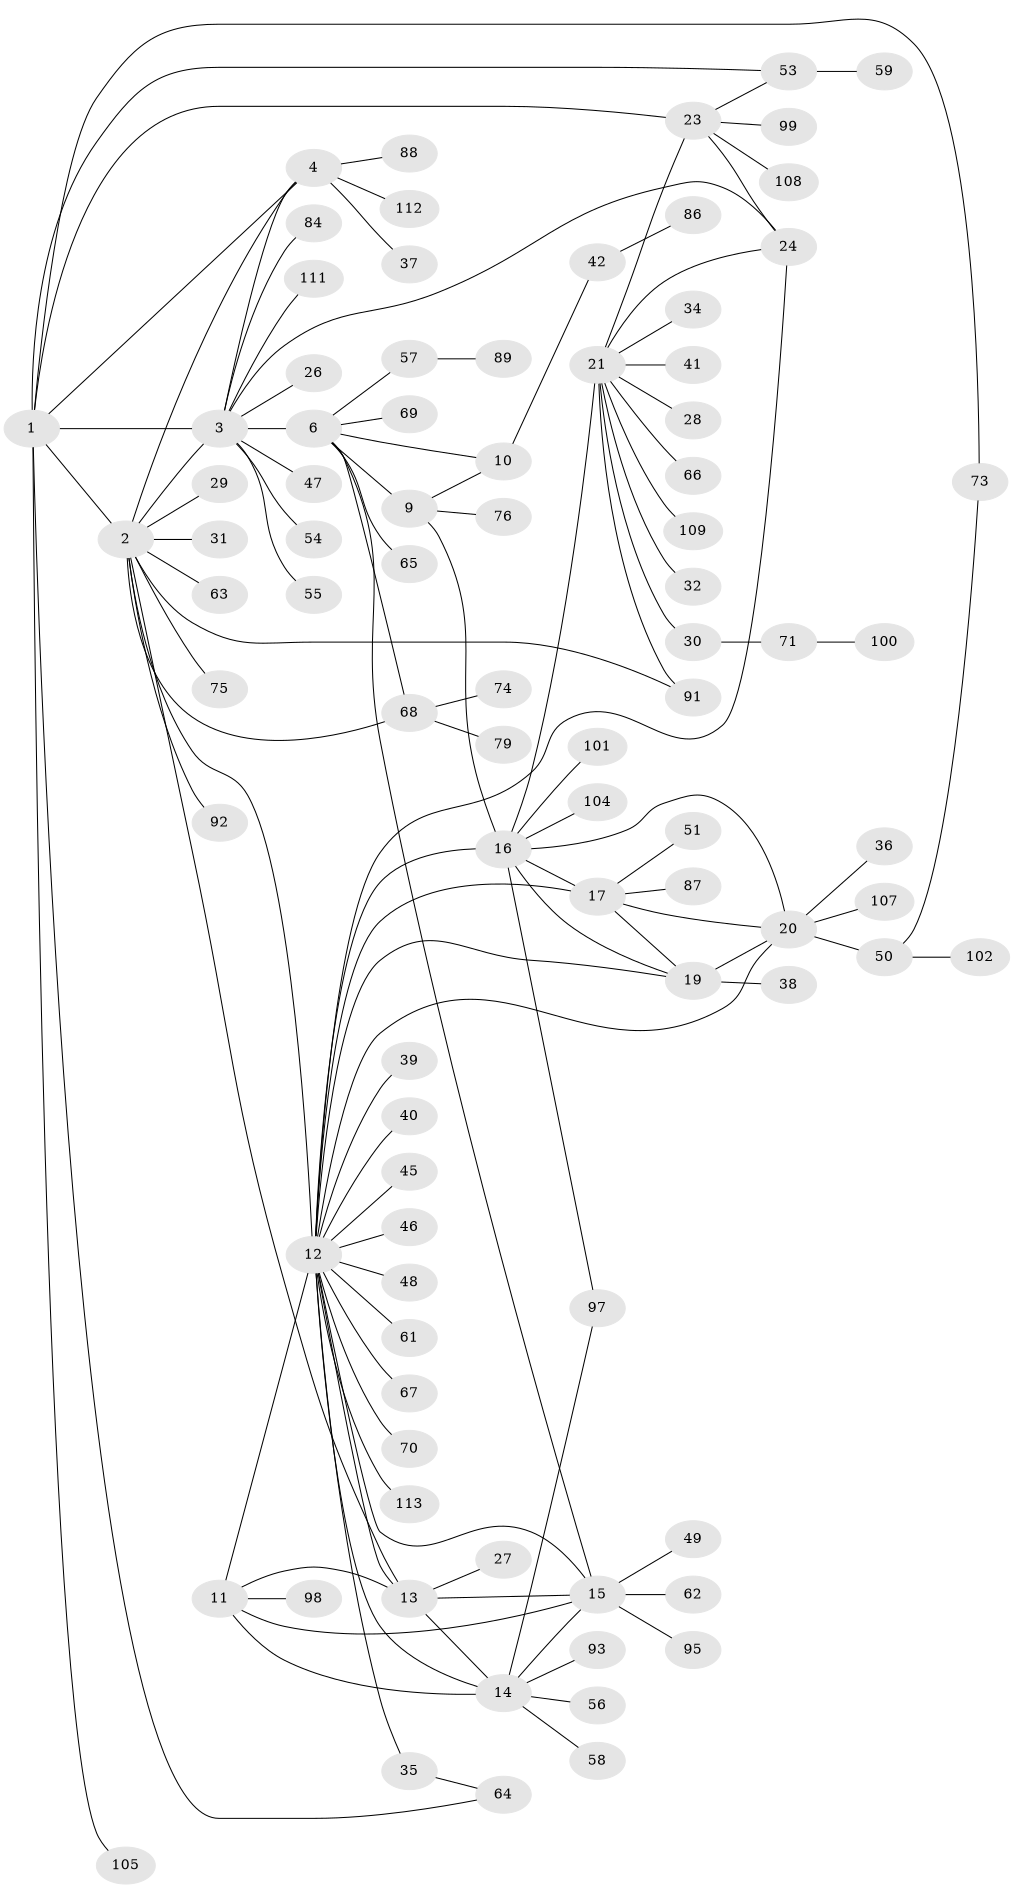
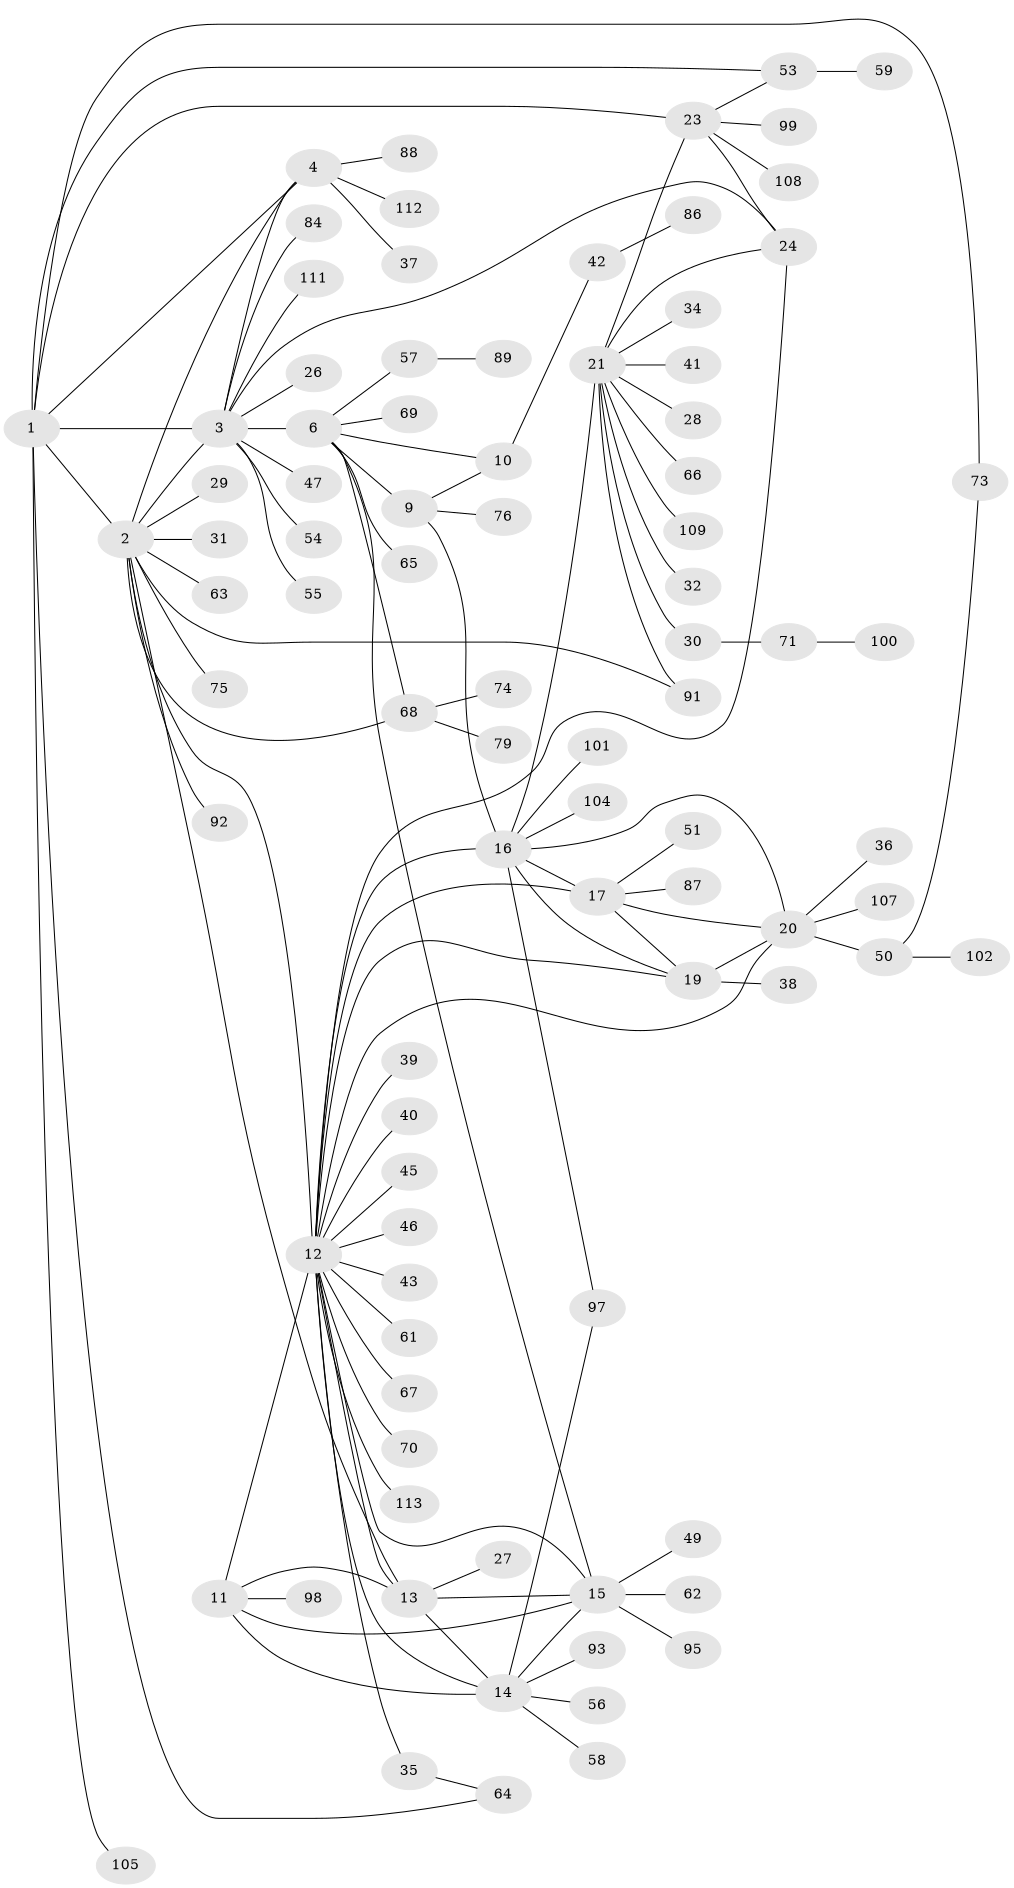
node "48": label "48" -> "43"
